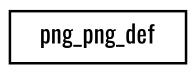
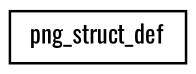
node "png_png_def": label "png_png_def" -> "png_struct_def"
